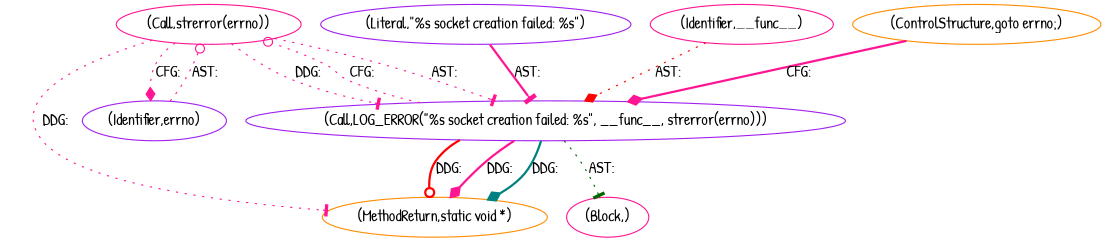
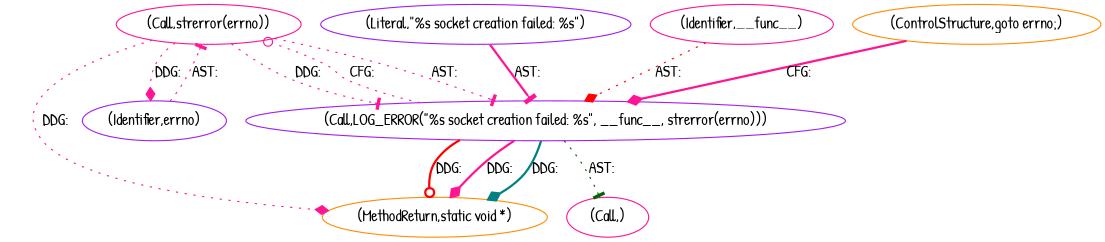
edge "(Call,strerror(errno))" -> "(Identifier,errno)": label "CFG: " -> "DDG: "
edge "(Identifier,errno)" -> "(Call,strerror(errno))": arrowhead odot -> tee
edge "(Call,strerror(errno))" -> "(MethodReturn,static void *)": arrowhead tee -> diamond
node "(Block,)": label "(Block,)" -> "(Call,)"
